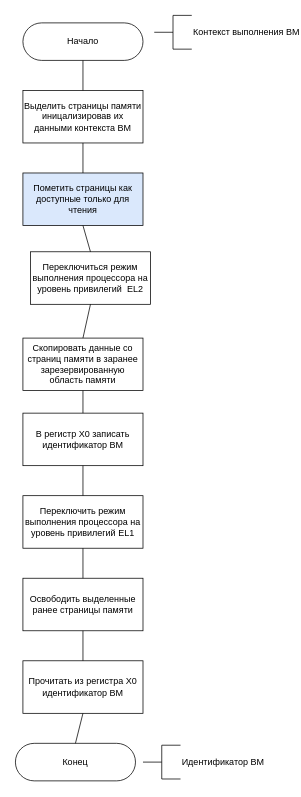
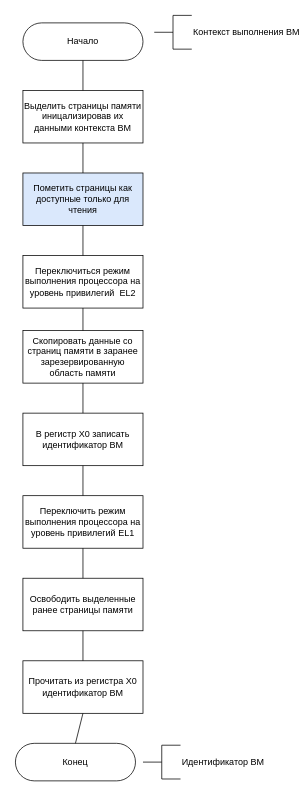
node "Переключиться режим выполнения процессора на уровень привилегий EL2": moved (90, 278) -> (83, 282)
node "Скопировать данные со страниц памяти в заранее зарезервированную область памяти": moved (83, 364) -> (83, 357)
